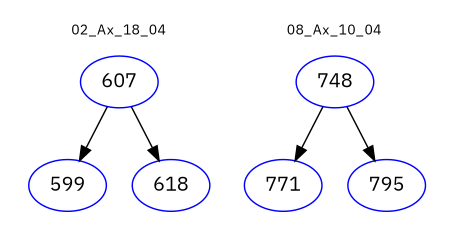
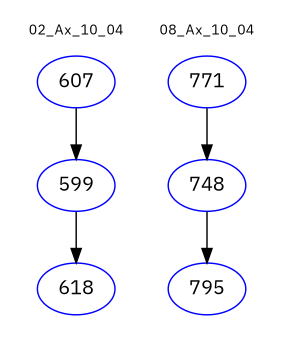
cluster "02_Ax_18_04": label "02_Ax_18_04" -> "02_Ax_10_04"
edge "607" -> "618": now "599" -> "618"
edge "748" -> "771": reversed
